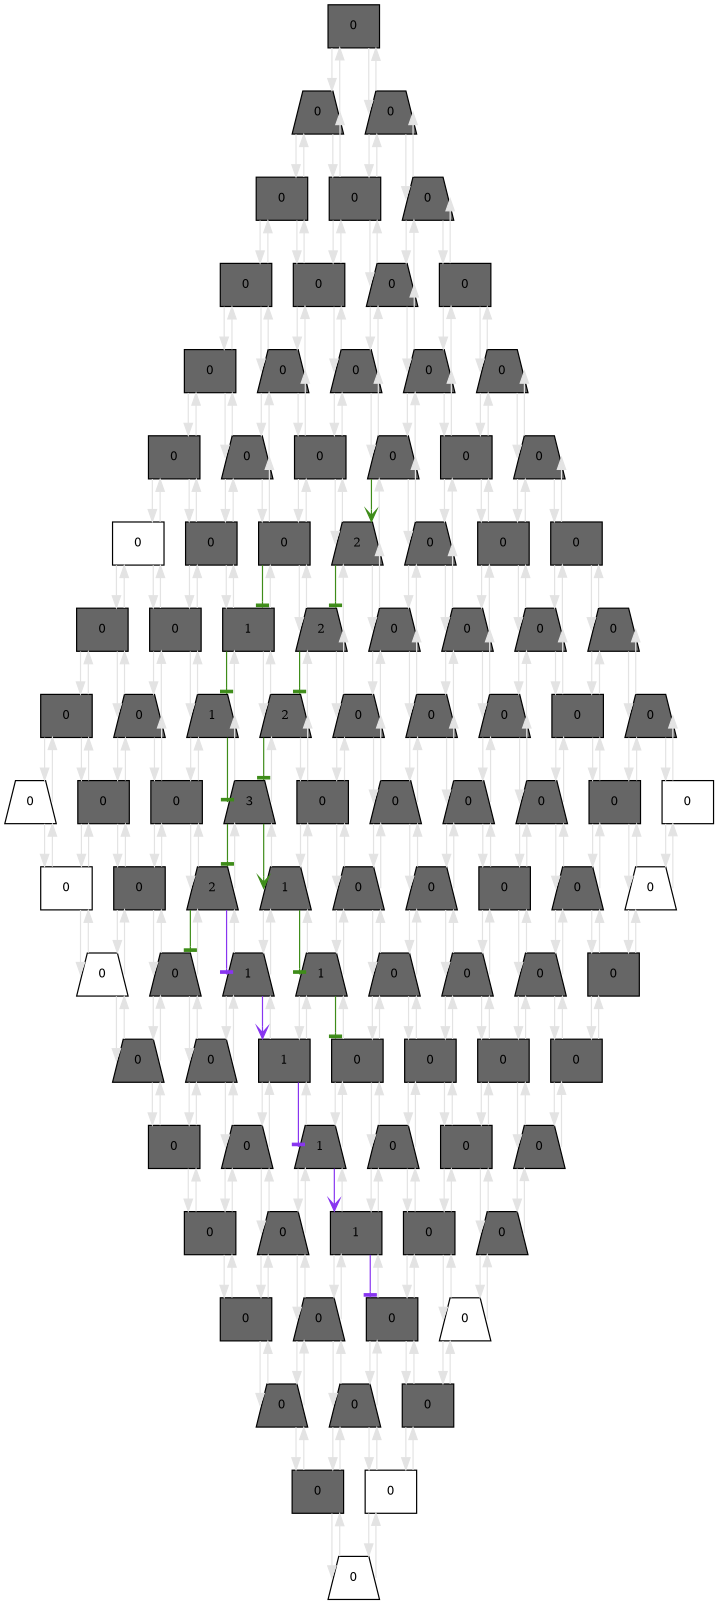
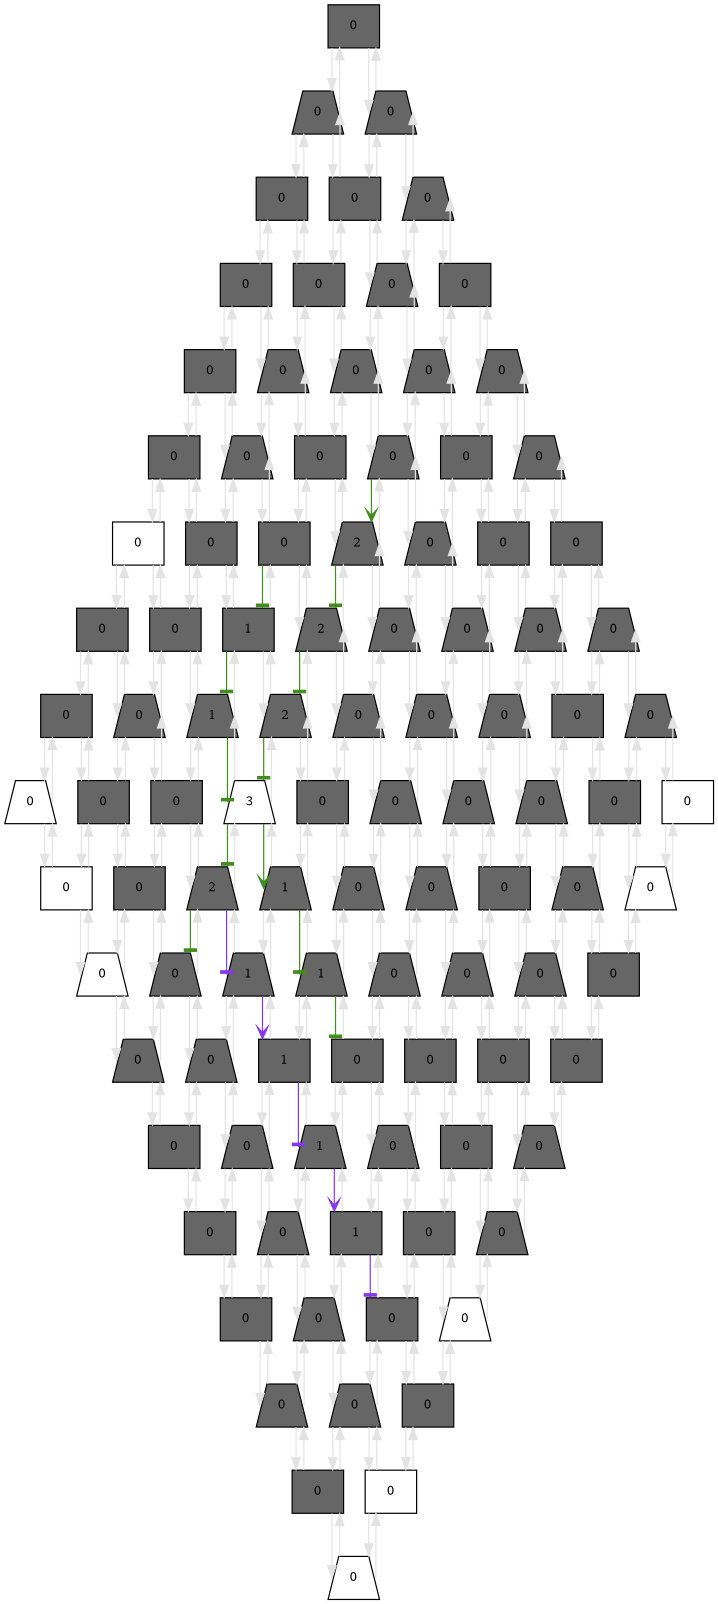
node "3": fillcolor #666666 -> #ffffff
